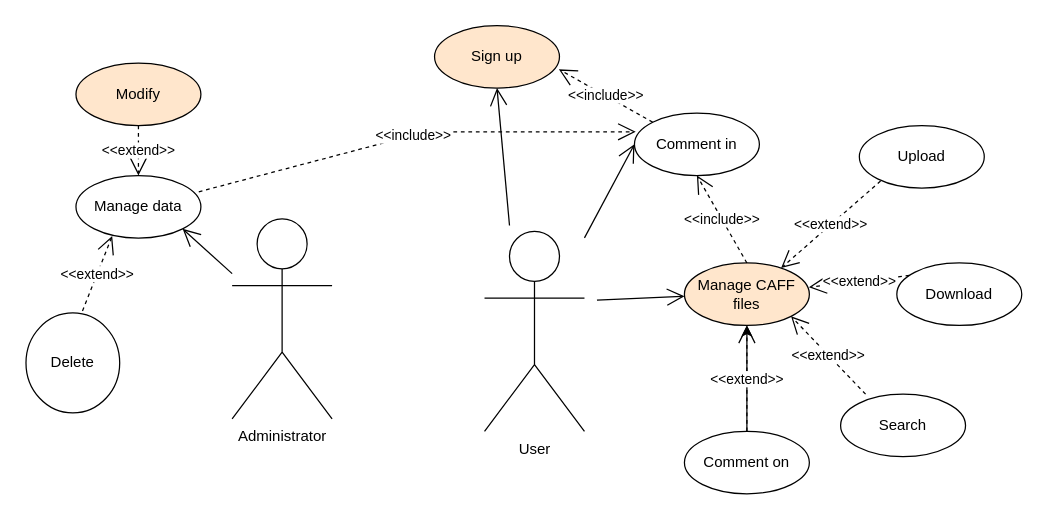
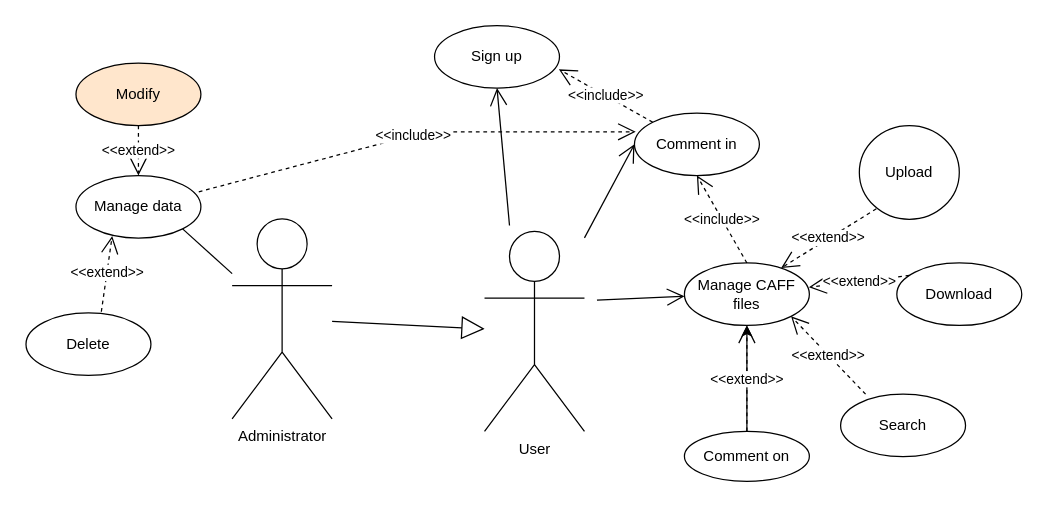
node "Sign up": fillcolor #ffe6cc -> #ffffff
node "Upload": size 125x63 -> 100x94
edge "Administrator" -> "Manage data": arrowhead open -> none
node "Manage CAFF files": fillcolor #ffe6cc -> #ffffff
edge "Administrator" -> "User": added
node "Delete": size 94x100 -> 125x63
node "Comment on": size 125x63 -> 125x50
